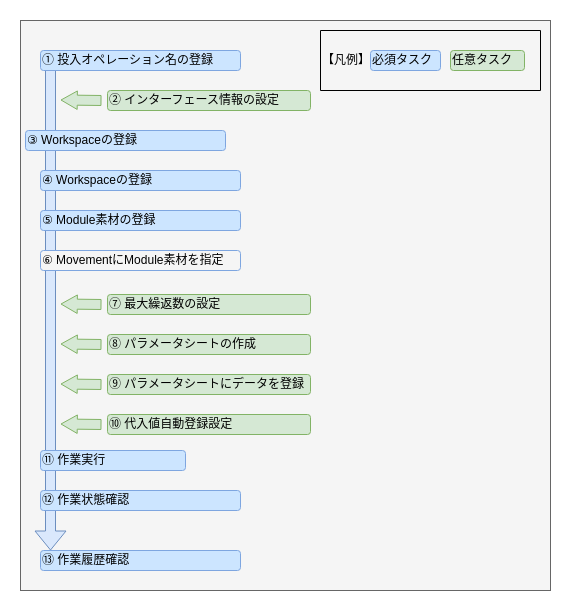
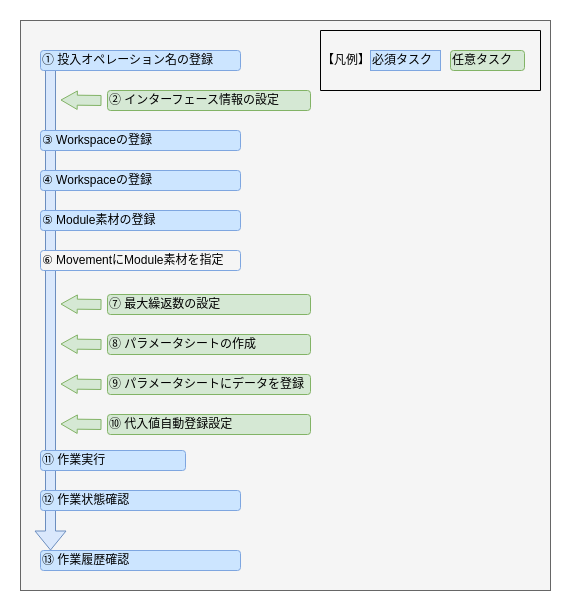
node "必須タスク": shape rounded rectangle -> rectangle
node "③ Workspaceの登録": moved (126, 141) -> (141, 141)
